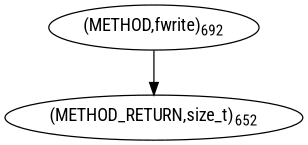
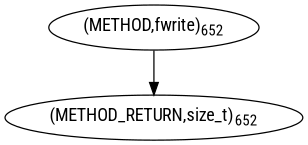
node "(METHOD,fwrite)": text "692" -> "652"
